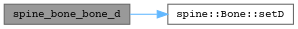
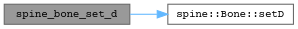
node "spine_bone_bone_d": label "spine_bone_bone_d" -> "spine_bone_set_d"
